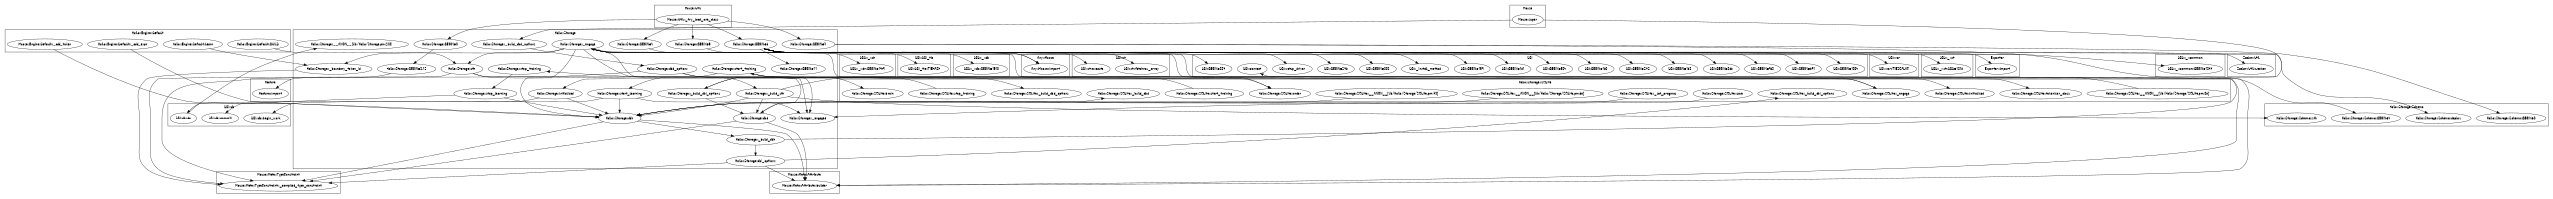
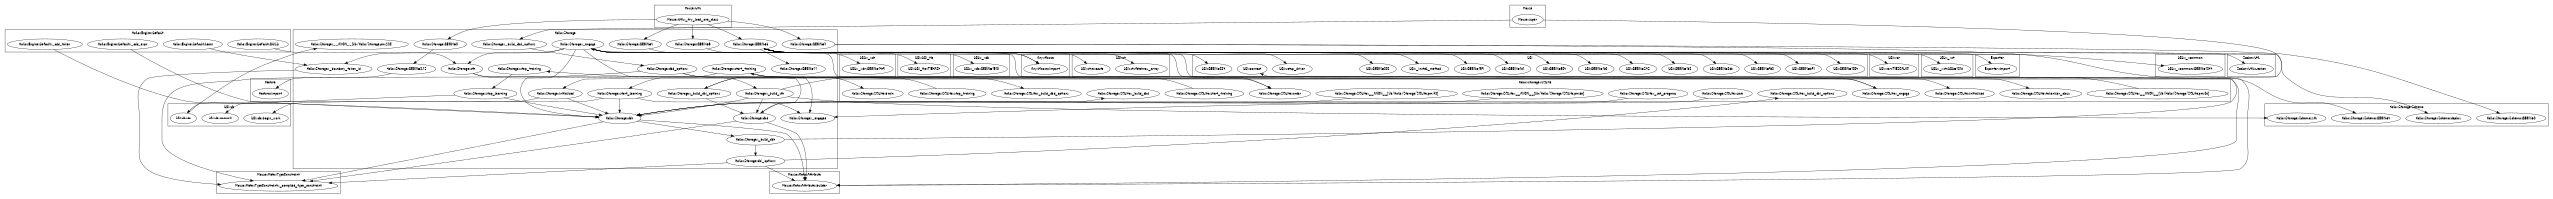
node "Moose::Engine::Default::_add_token": label "Moose::Engine::Default::_add_token" -> "Hailo::Engine::Default::_add_token"
node "DBI::BEGIN@276": removed
edge "Hailo::Storage::_engage" -> "Hailo::Storage::_engaged": removed
edge "Hailo::Storage::sth" -> "Mouse::Meta::TypeConstraint::_compiled_type_constraint": removed
